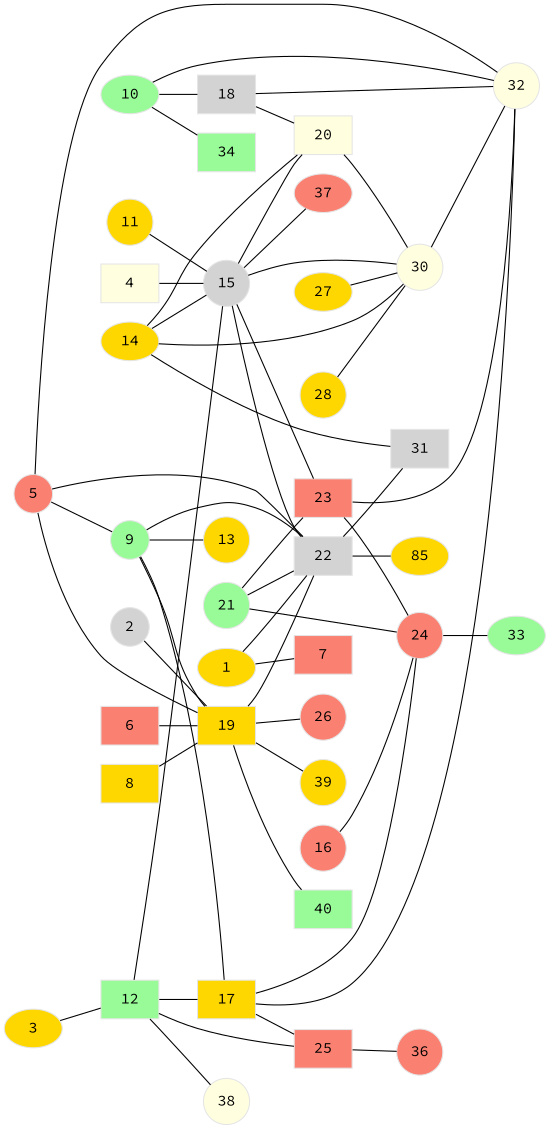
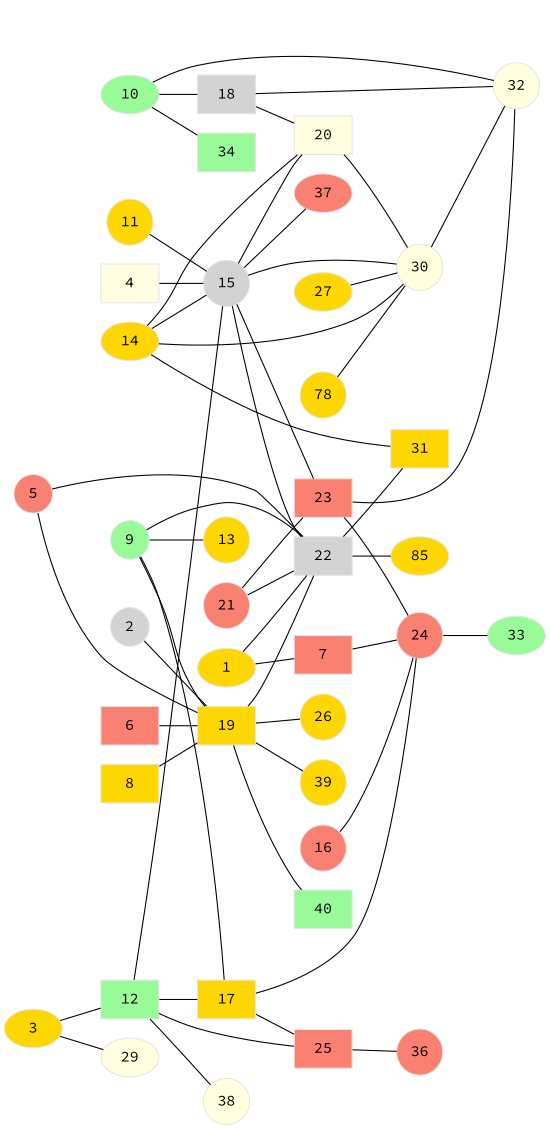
edge "32" -- "5": removed
node "28": label "28" -> "78"
node "31": fillcolor lightgrey -> gold
edge "5" -- "9": removed
node "21": fillcolor palegreen -> salmon
edge "32" -- "17": removed
edge "21" -- "24": now "7" -- "24"
node "26": fillcolor salmon -> gold
node "29": added
